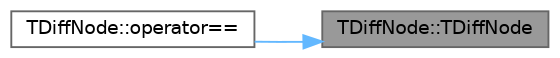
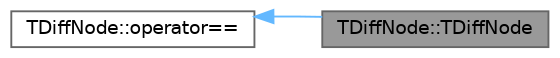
edge "TDiffNode::operator==" -> "TDiffNode::TDiffNode": reversed
